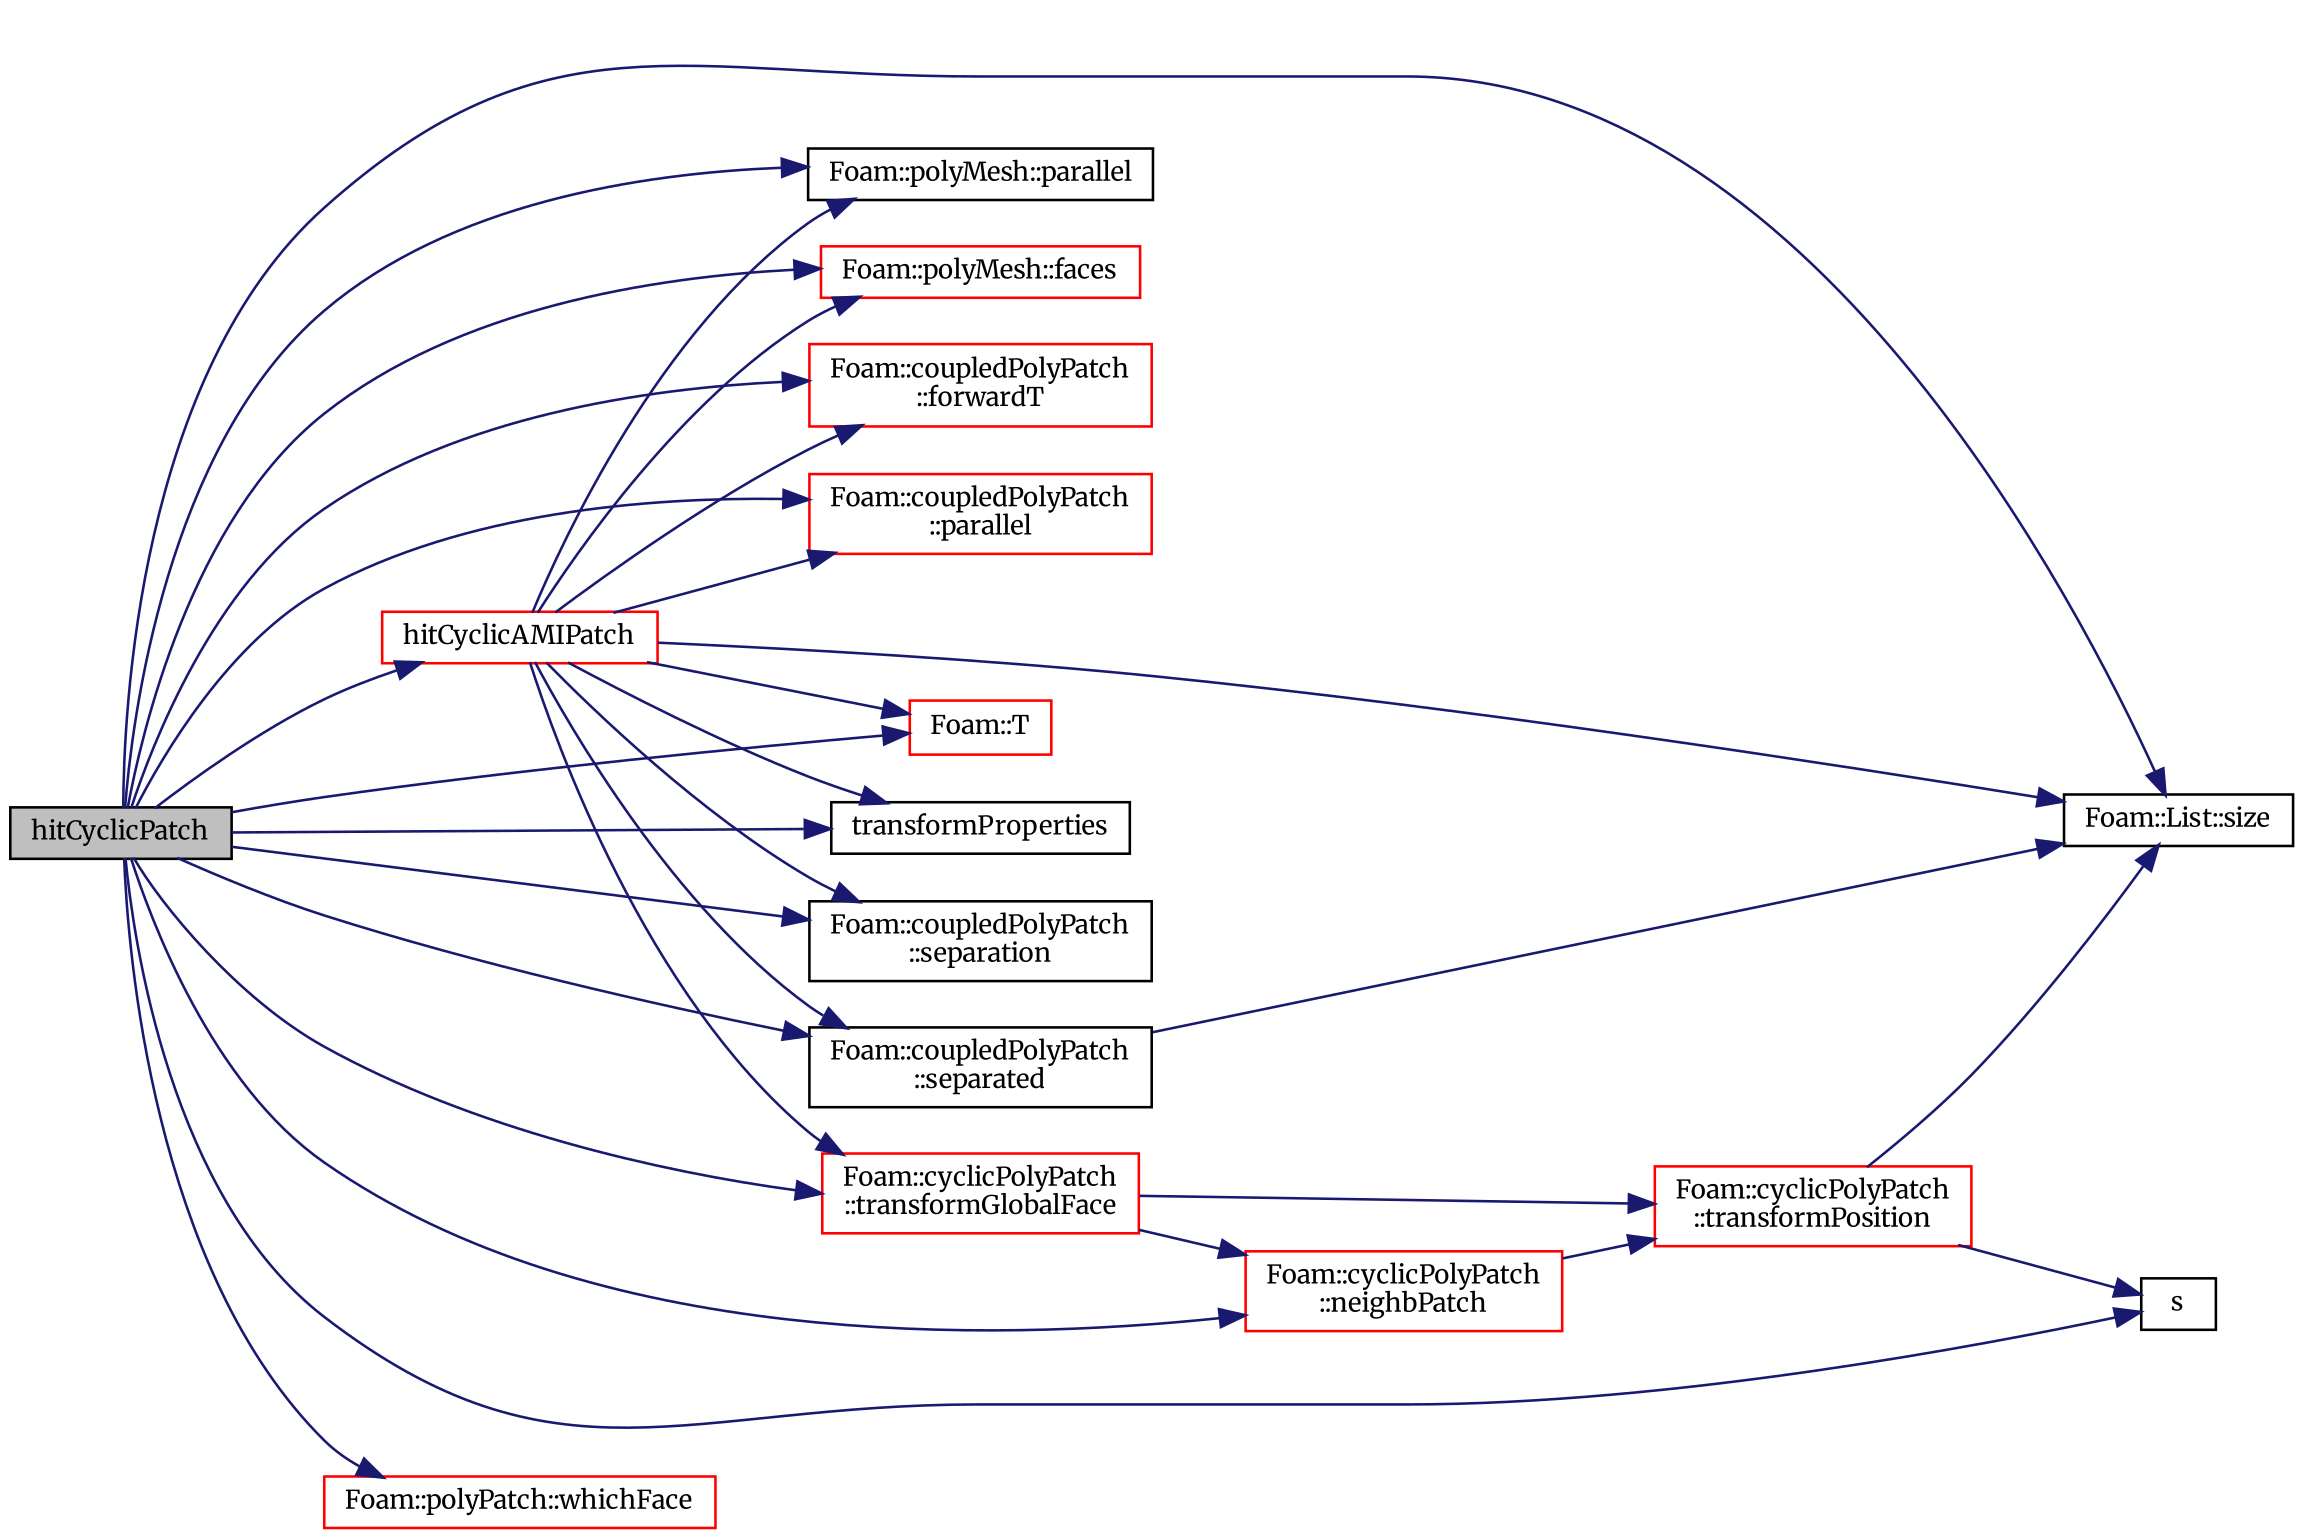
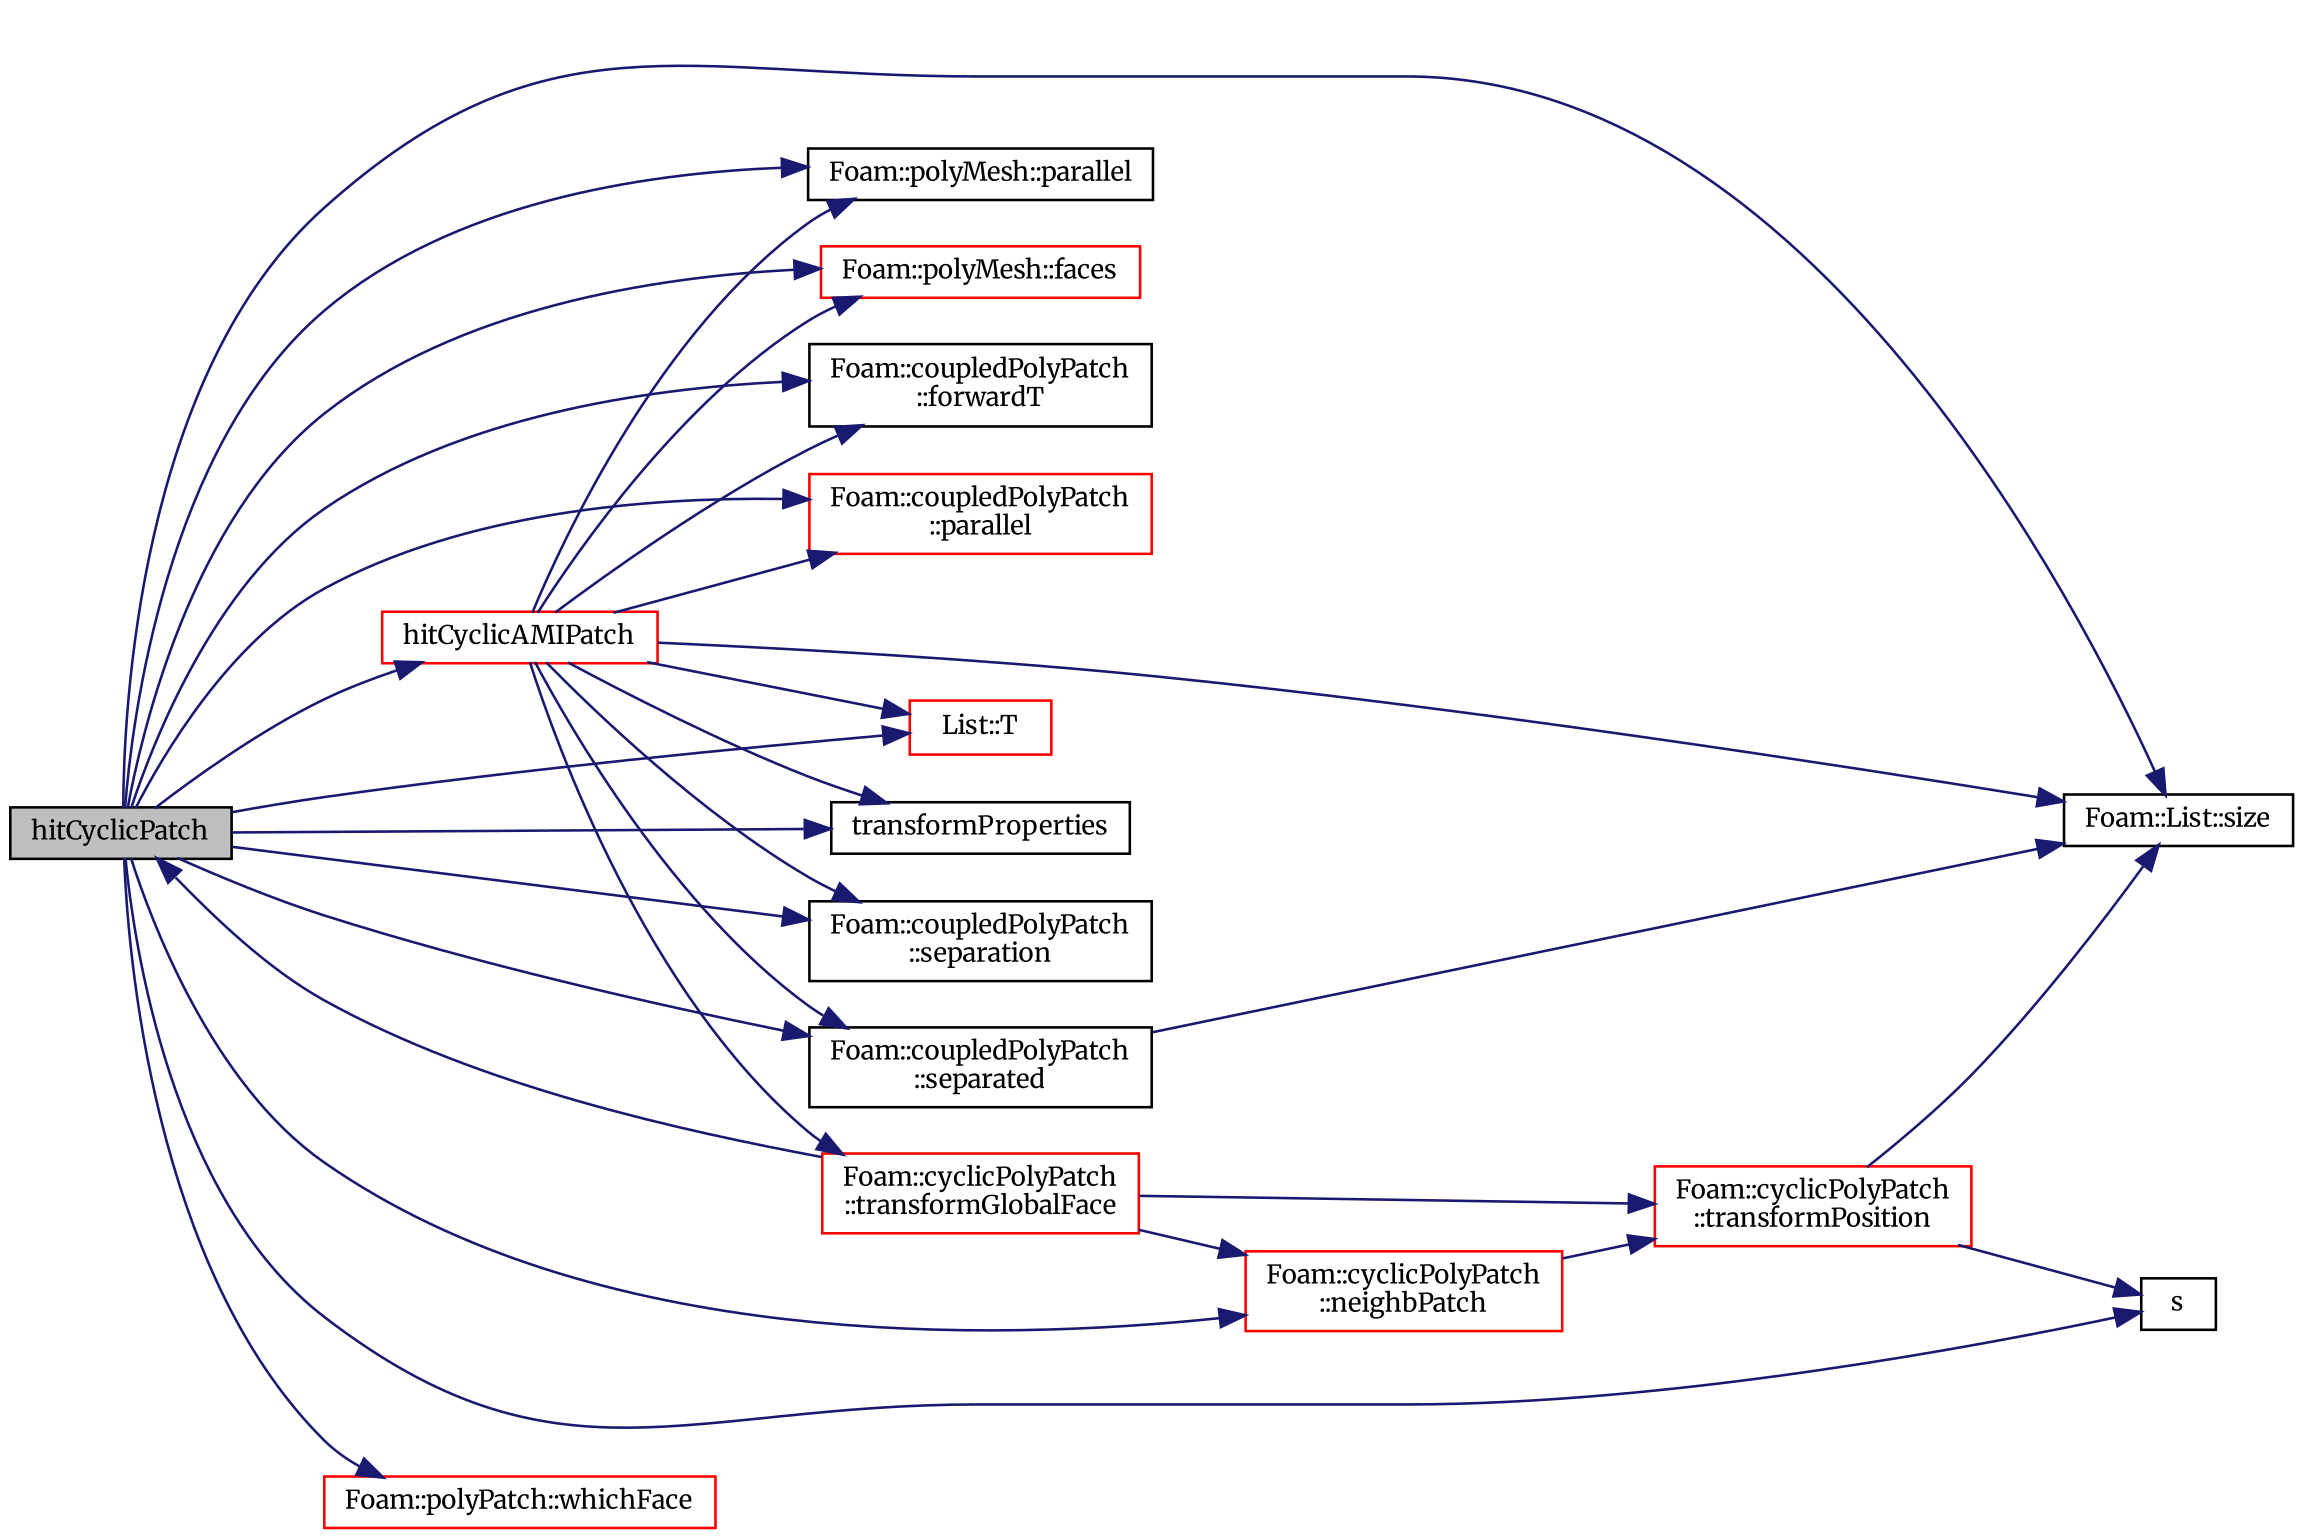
node "Foam::coupledPolyPatch ::forwardT": color red -> black
node "Foam::T": label "Foam::T" -> "List::T"
edge "hitCyclicPatch" -> "Foam::cyclicPolyPatch ::transformGlobalFace": reversed
